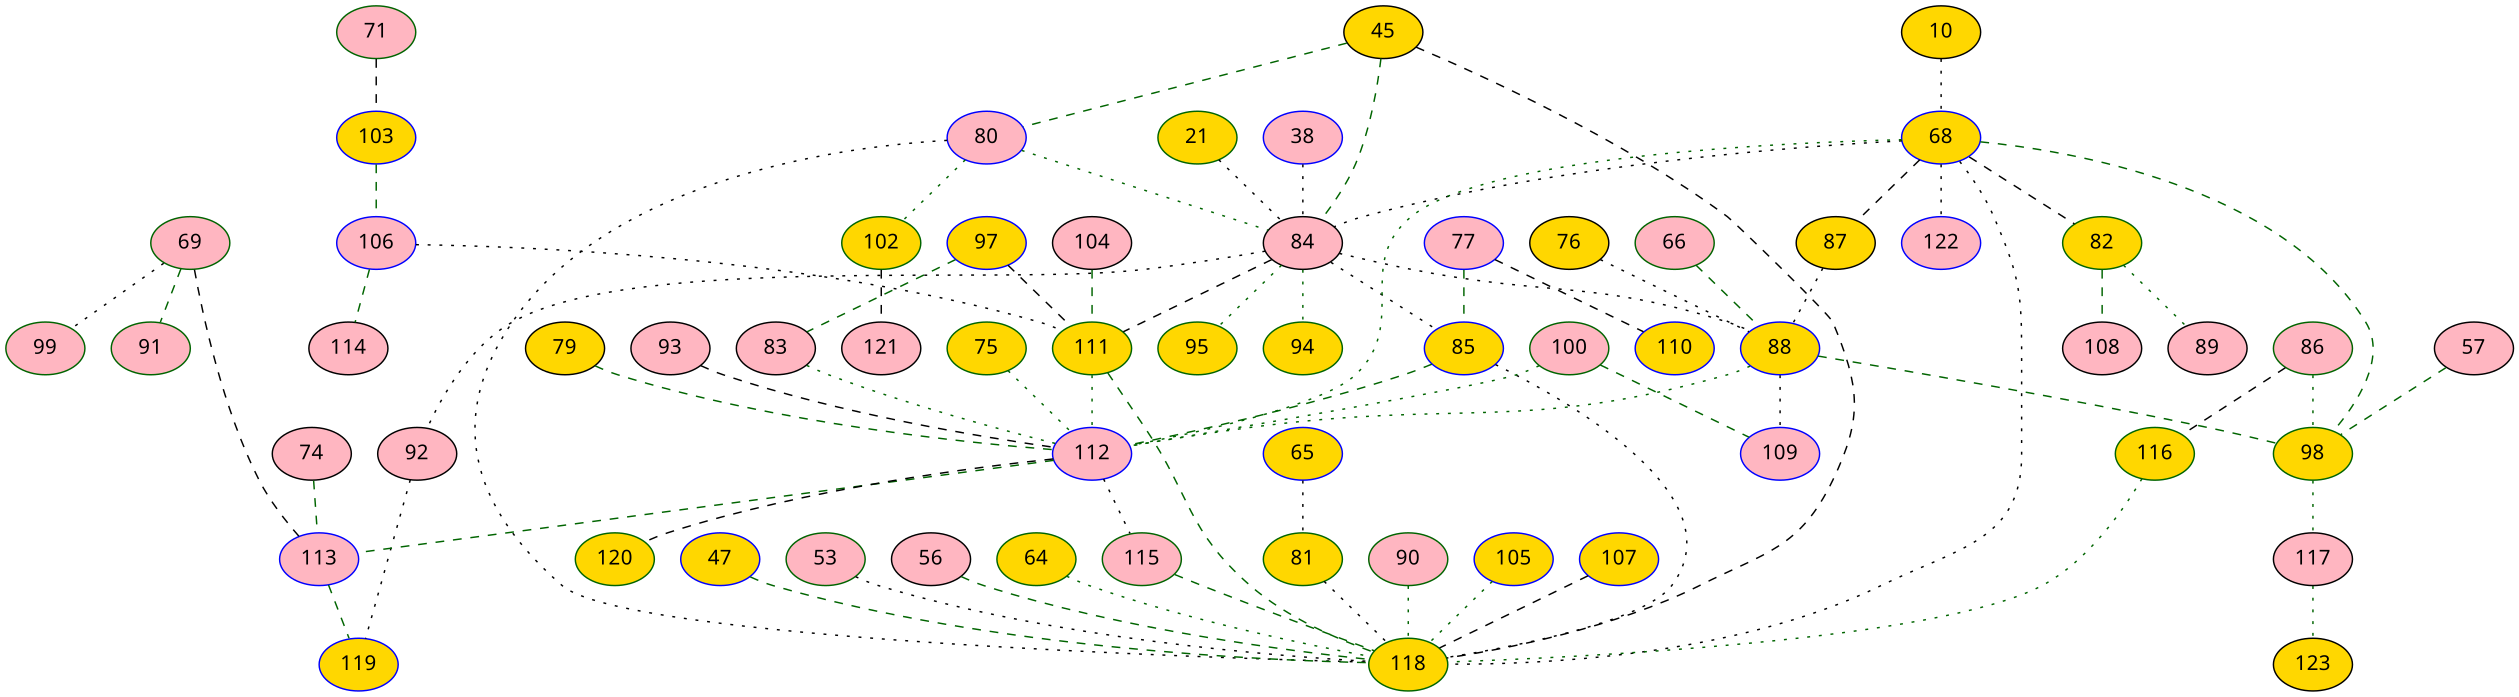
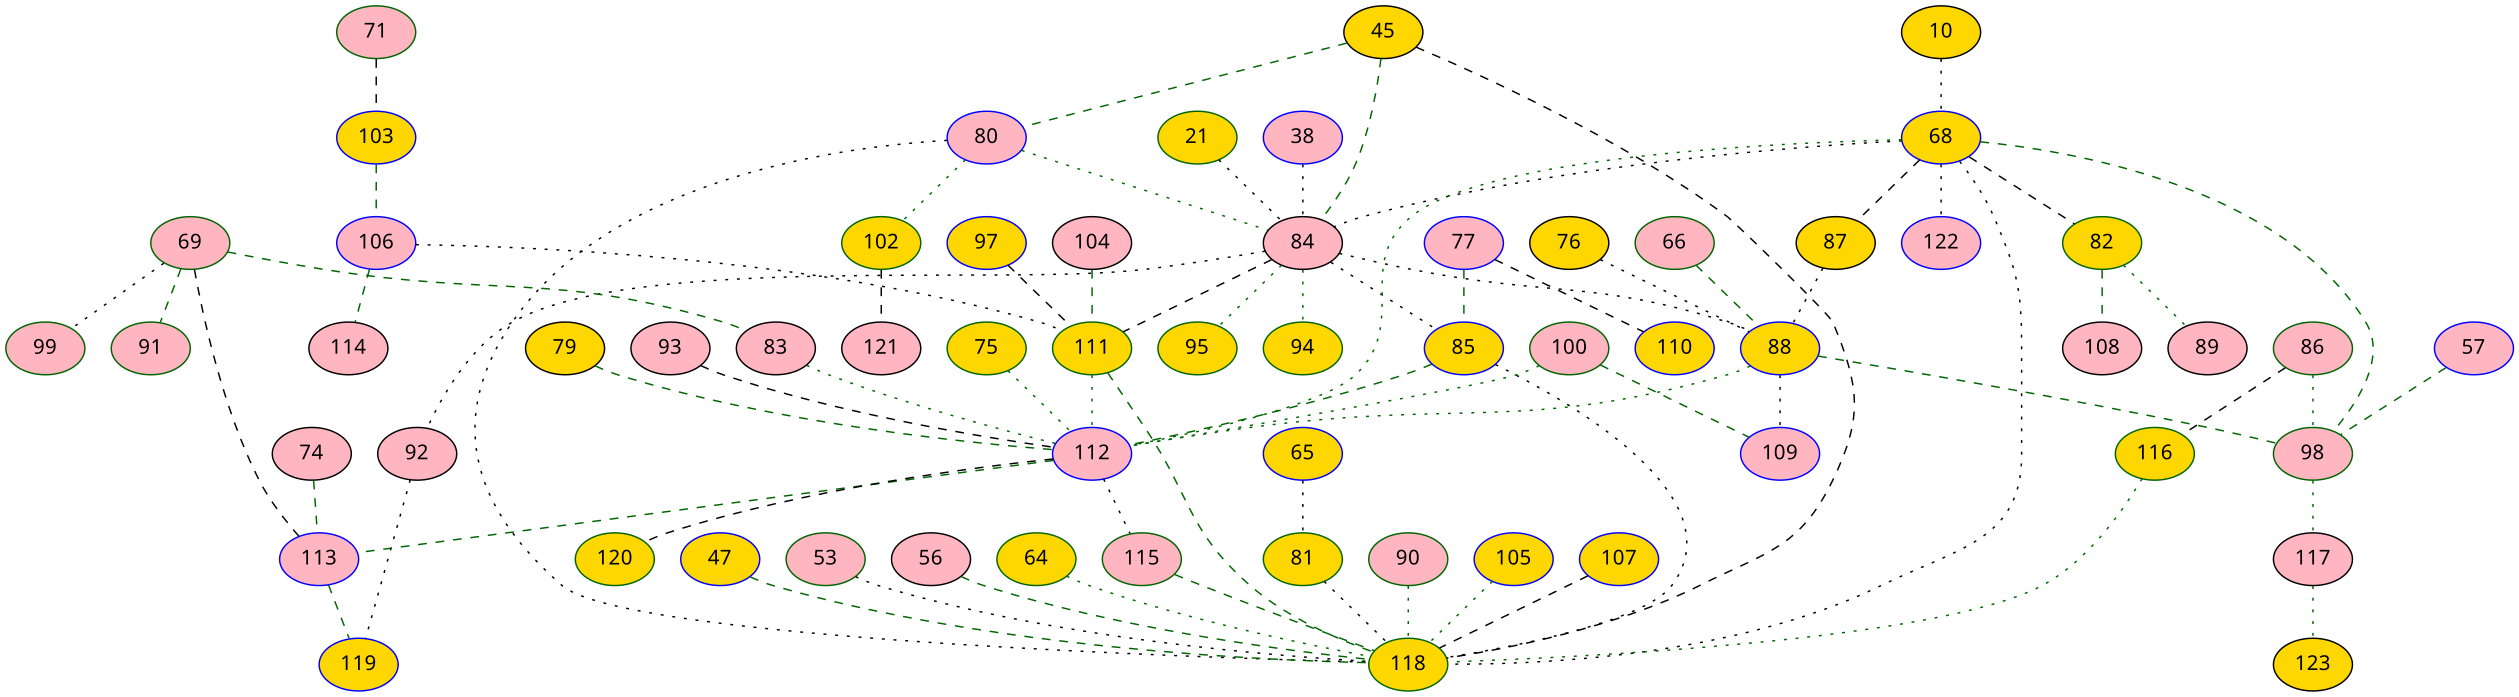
edge "97" -- "83": now "69" -- "83"
node "57": color black -> blue
node "98": fillcolor gold -> lightpink
